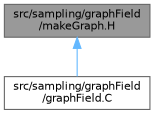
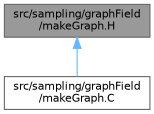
node "src/sampling/graphField /graphField.C": label "src/sampling/graphField /graphField.C" -> "src/sampling/graphField /makeGraph.C"
